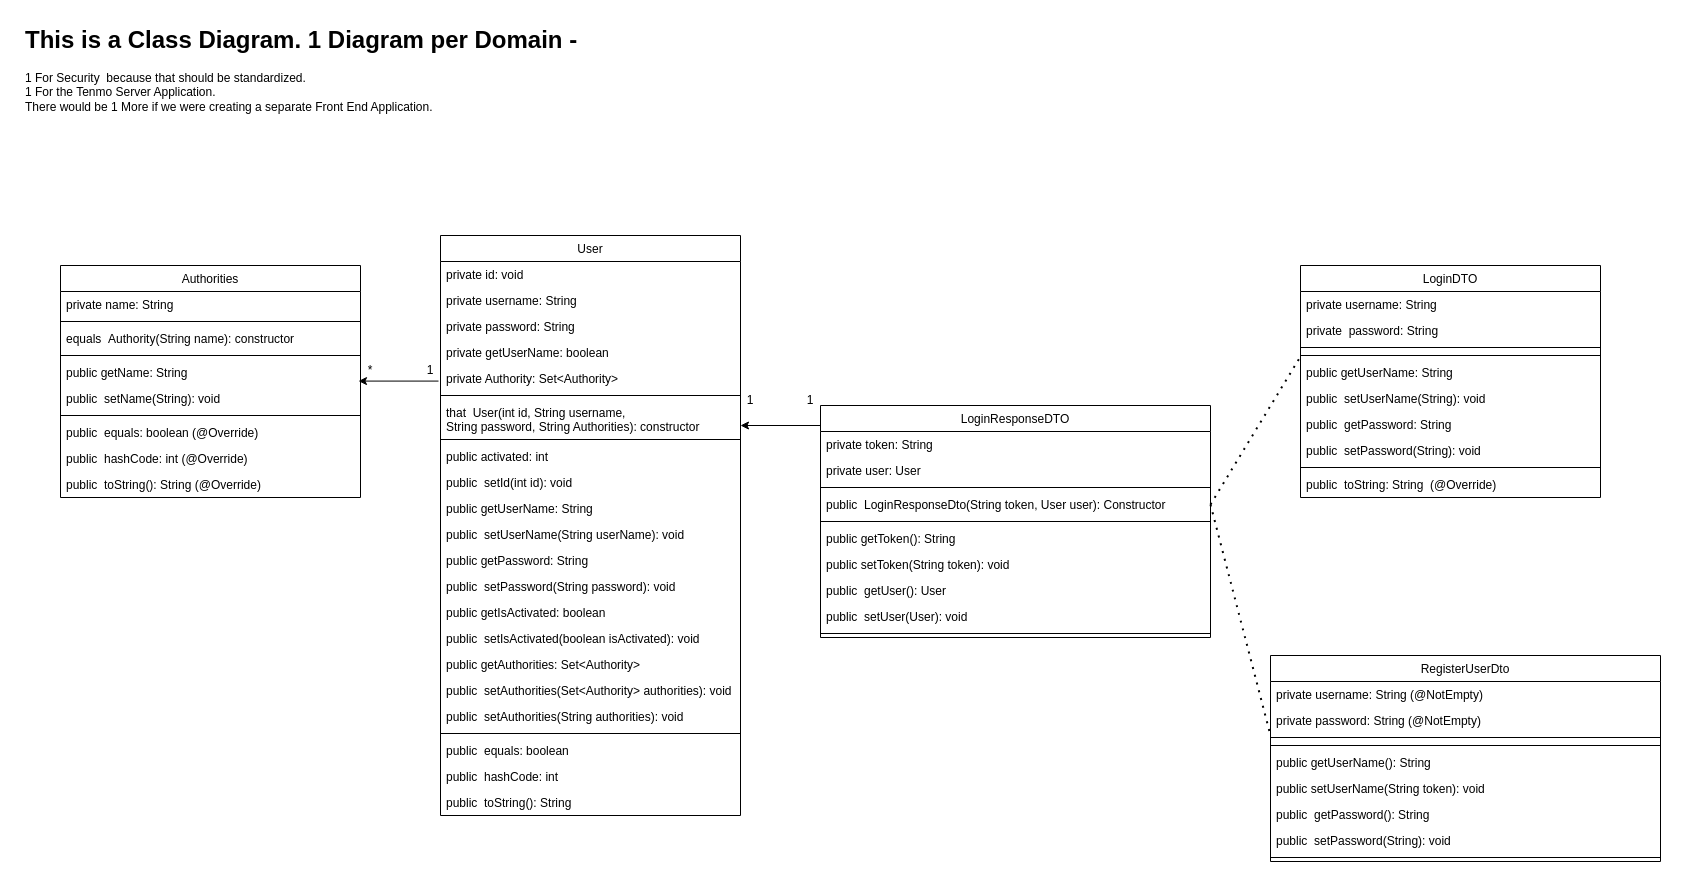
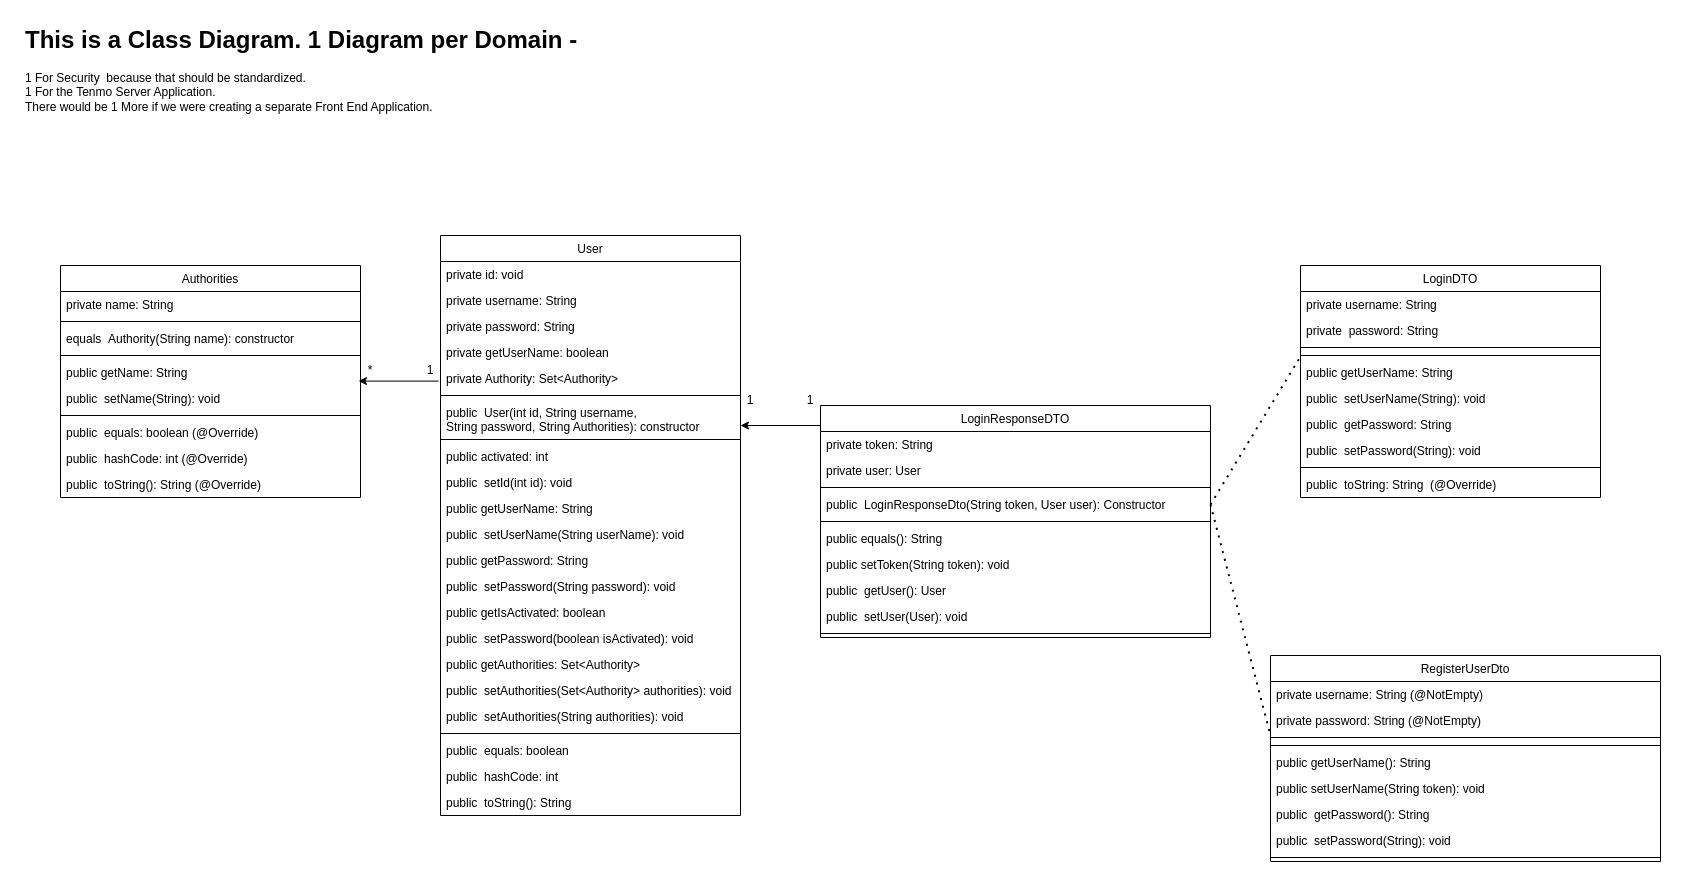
node "that User(int id, String username, String password, String Authorities): constructor": label "that User(int id, String username, String password, String Authorities): constructor" -> "public User(int id, String username, String password, String Authorities): constructor"
node "public getToken(): String": label "public getToken(): String" -> "public equals(): String"
node "public setIsActivated(boolean isActivated): void": label "public setIsActivated(boolean isActivated): void" -> "public setPassword(boolean isActivated): void"
